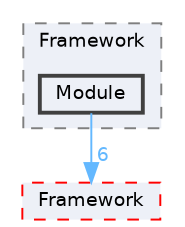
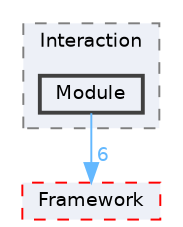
cluster "Framework": label "Framework" -> "Interaction"
